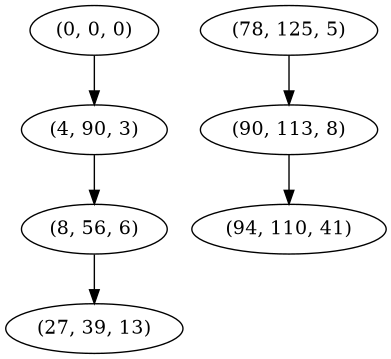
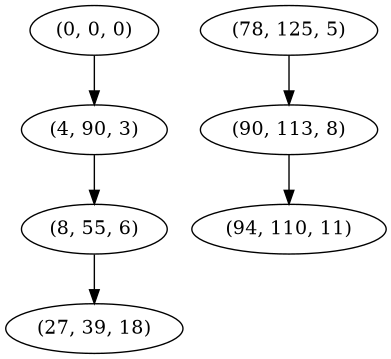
node "(8, 56, 6)": label "(8, 56, 6)" -> "(8, 55, 6)"
node "(94, 110, 41)": label "(94, 110, 41)" -> "(94, 110, 11)"
node "(27, 39, 13)": label "(27, 39, 13)" -> "(27, 39, 18)"
